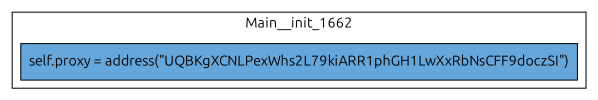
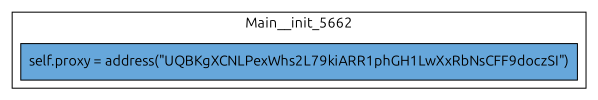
cluster "Main__init_1662": label "Main__init_1662" -> "Main__init_5662"
